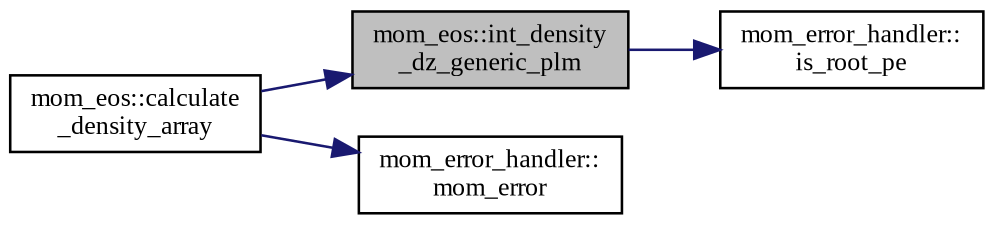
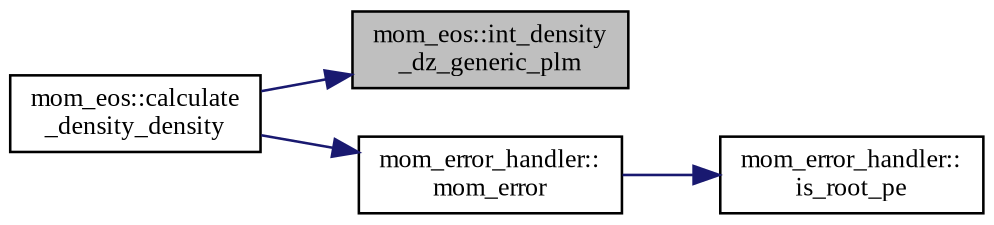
edge "mom_eos::int_density _dz_generic_plm" -> "mom_error_handler:: is_root_pe": now "mom_error_handler:: mom_error" -> "mom_error_handler:: is_root_pe"
node "mom_eos::calculate _density_array": label "mom_eos::calculate _density_array" -> "mom_eos::calculate _density_density"
